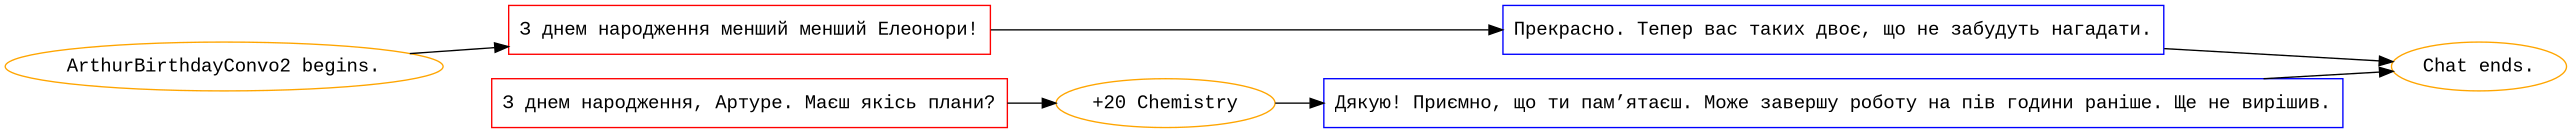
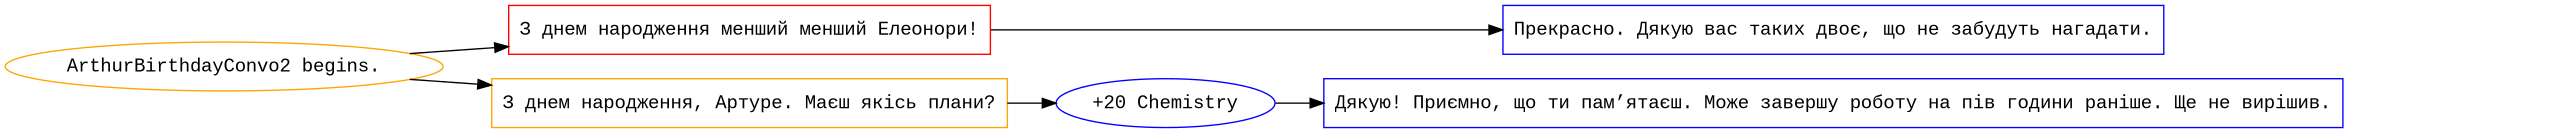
node "Прекрасно. Тепер вас таких двоє, що не забудуть нагадати.": label "Прекрасно. Тепер вас таких двоє, що не забудуть нагадати." -> "Прекрасно. Дякую вас таких двоє, що не забудуть нагадати."
node "Chat ends.": removed
edge "ArthurBirthdayConvo2 begins." -> "З днем народження, Артуре. Маєш якісь плани?": added
node "З днем народження, Артуре. Маєш якісь плани?": color red -> orange
node "+20 Chemistry": color orange -> blue
